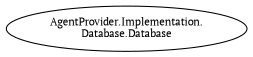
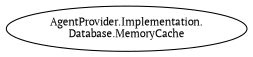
node "AgentProvider.Implementation. Database.Database": label "AgentProvider.Implementation. Database.Database" -> "AgentProvider.Implementation. Database.MemoryCache"
